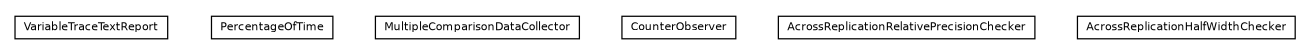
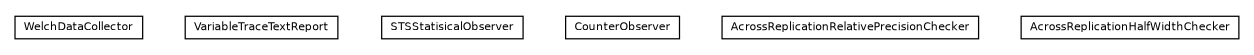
node "WelchDataCollector": added
node "PercentageOfTime": removed
node "STSStatisicalObserver": added
node "MultipleComparisonDataCollector": removed
